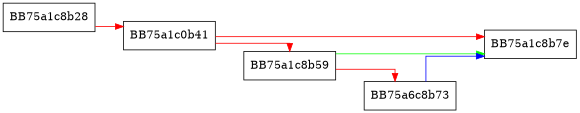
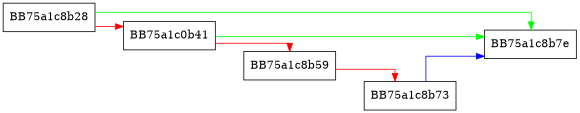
edge "BB75a1c0b41" -> "BB75a1c8b7e": color red -> green
edge "BB75a1c8b59" -> "BB75a1c8b7e": now "BB75a1c8b28" -> "BB75a1c8b7e"
node "BB75a6c8b73": label "BB75a6c8b73" -> "BB75a1c8b73"
